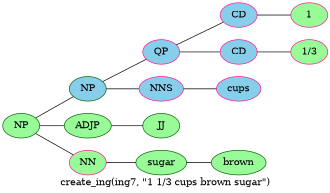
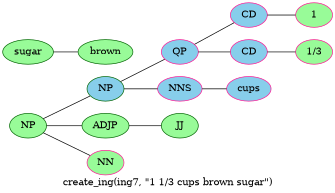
edge "NN" -- "sugar": removed
